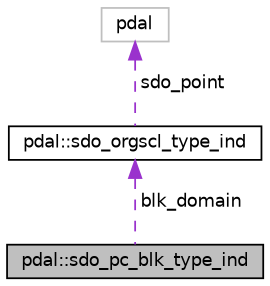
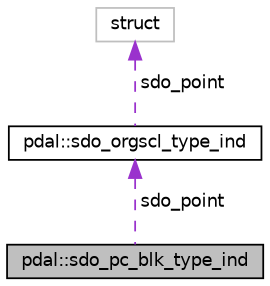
node "pdal": label "pdal" -> "struct"
edge "pdal::sdo_pc_blk_type_ind" -> "pdal::sdo_orgscl_type_ind": label " blk_domain" -> " sdo_point"
